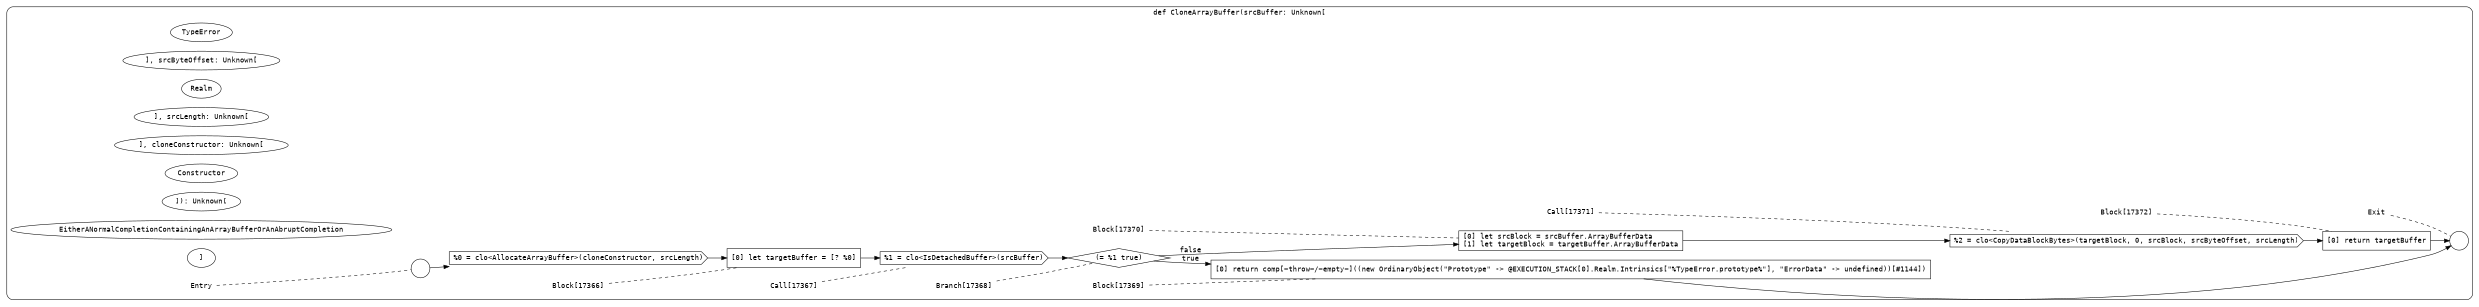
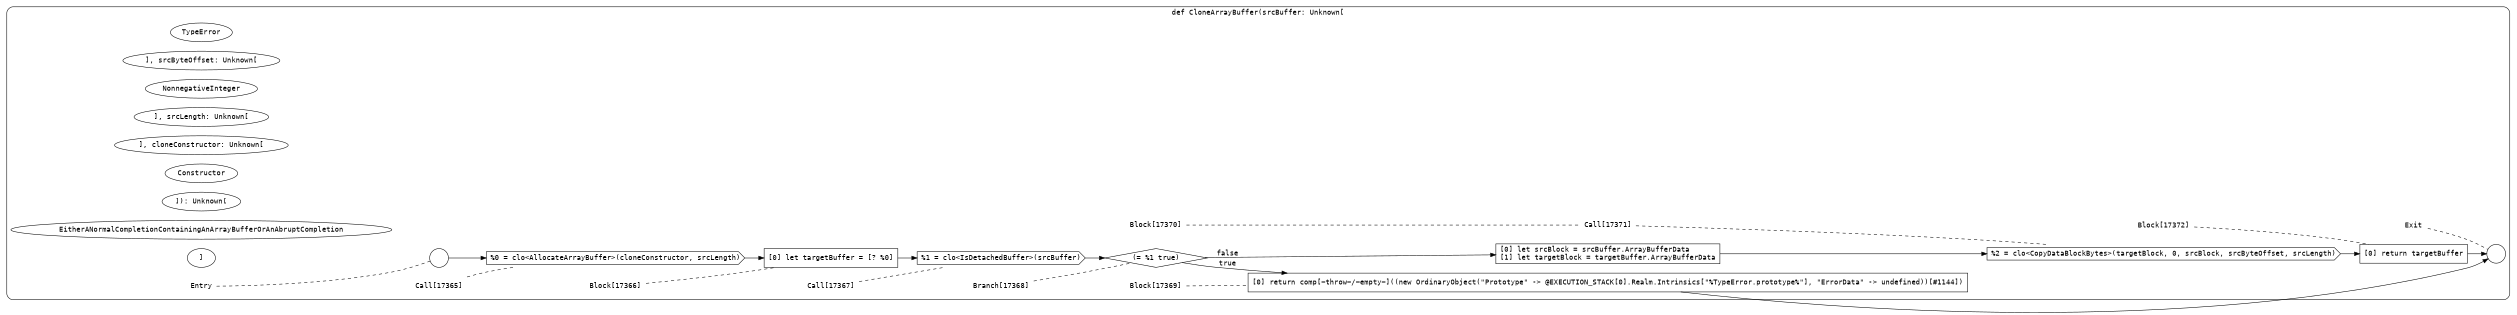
node "Realm": label "Realm" -> "NonnegativeInteger"
edge "Block[17370]" -- "[0] let srcBlock = srcBuffer.ArrayBufferData": now "Block[17370]" -- "Call[17371]"
node "Call[17365]": added
